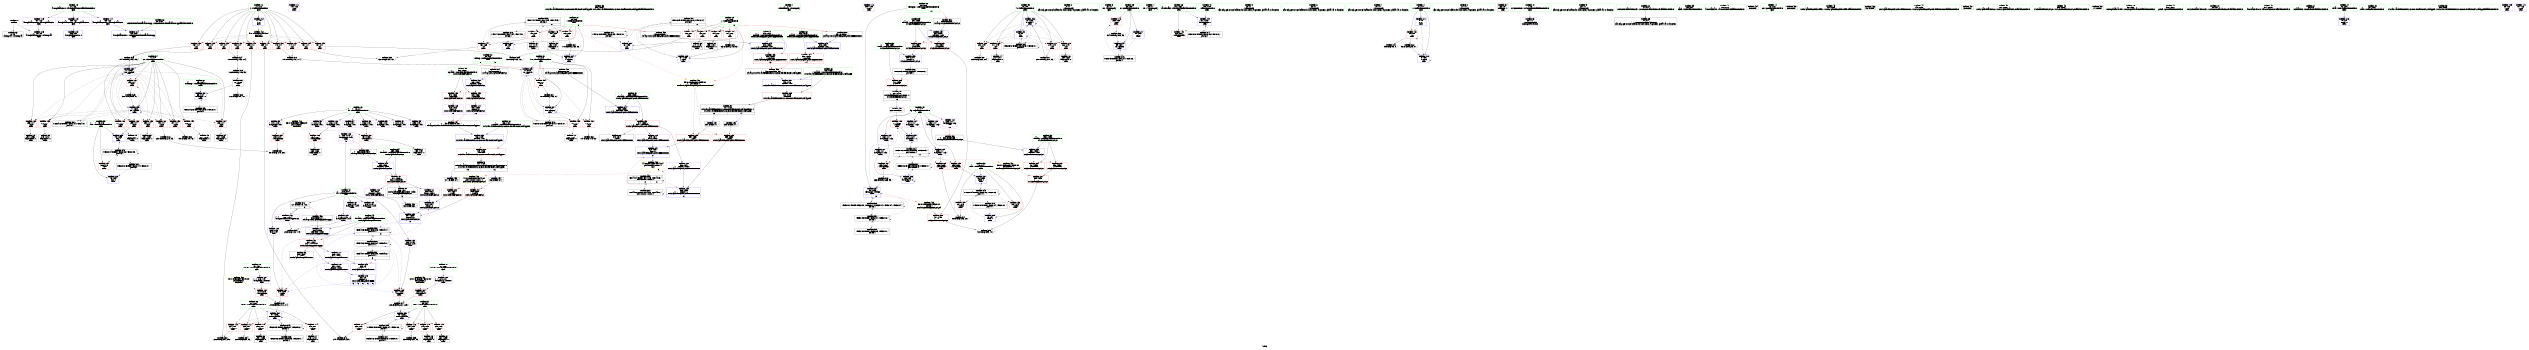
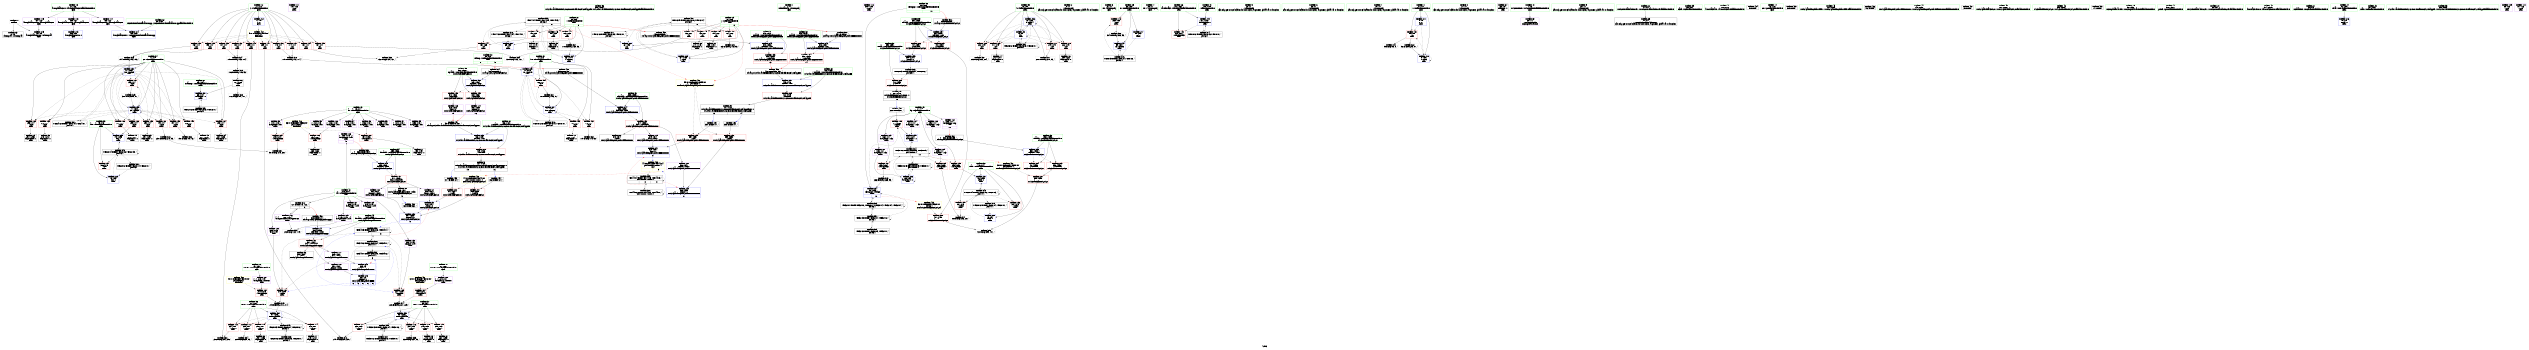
edge "NodeID: 126" -> "NodeID: 42": reversed
